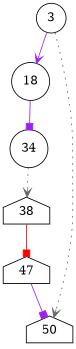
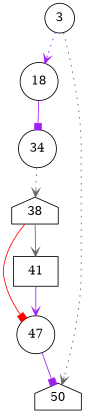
edge "3" -> "18": style solid -> dotted
node "47": shape house -> circle
node "41": added
